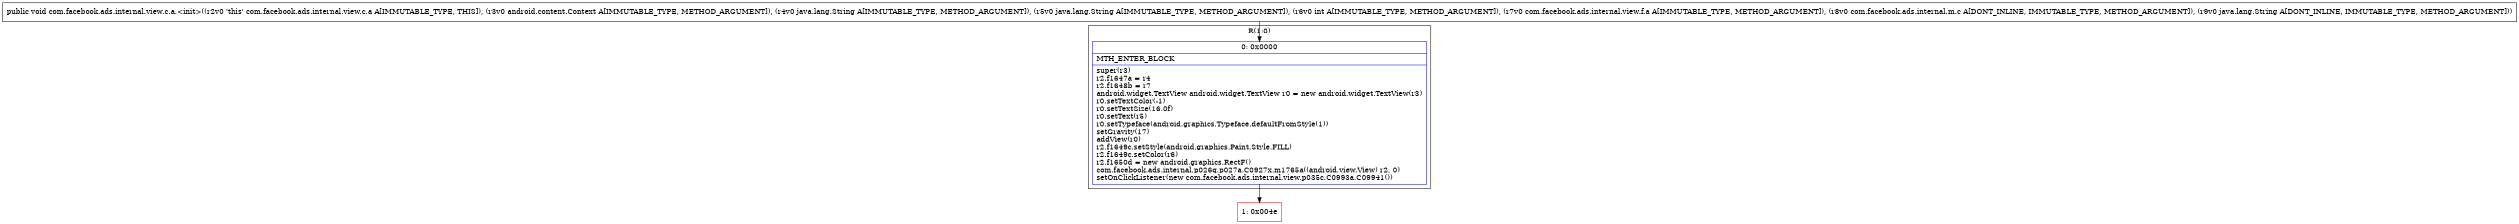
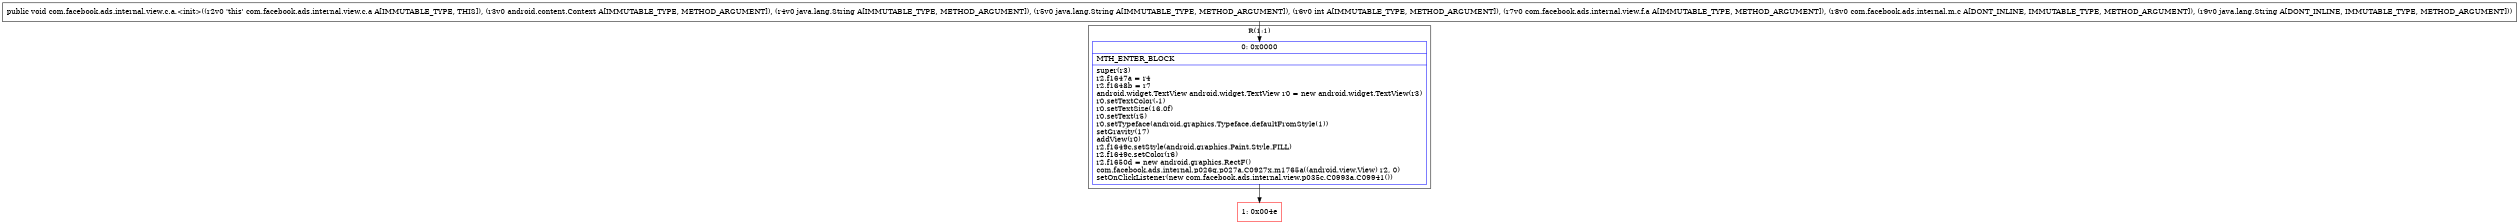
cluster "R(1:0)": label "R(1:0)" -> "R(1:1)"
